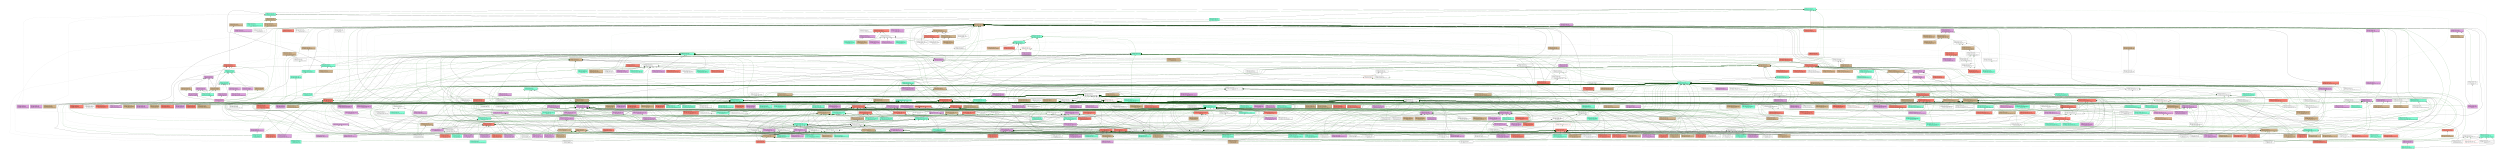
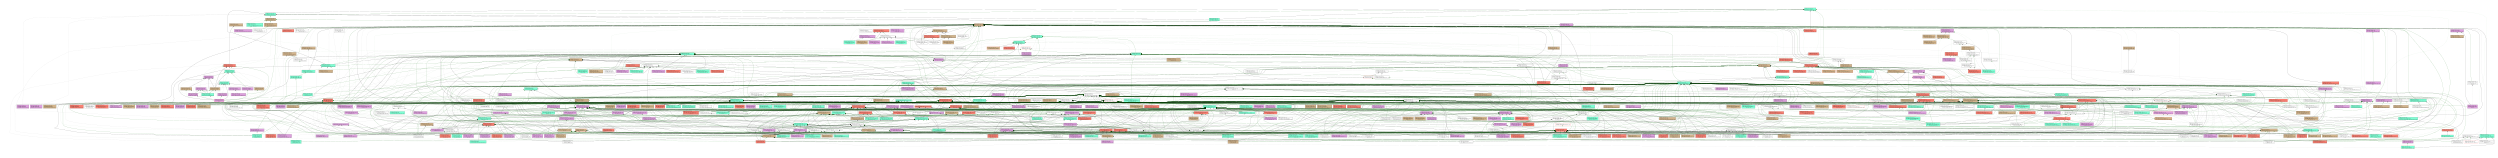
node "3rdParty/trilinos-nox /packages/ml/matlab/mlmex.cpp": fillcolor tan -> aquamarine
